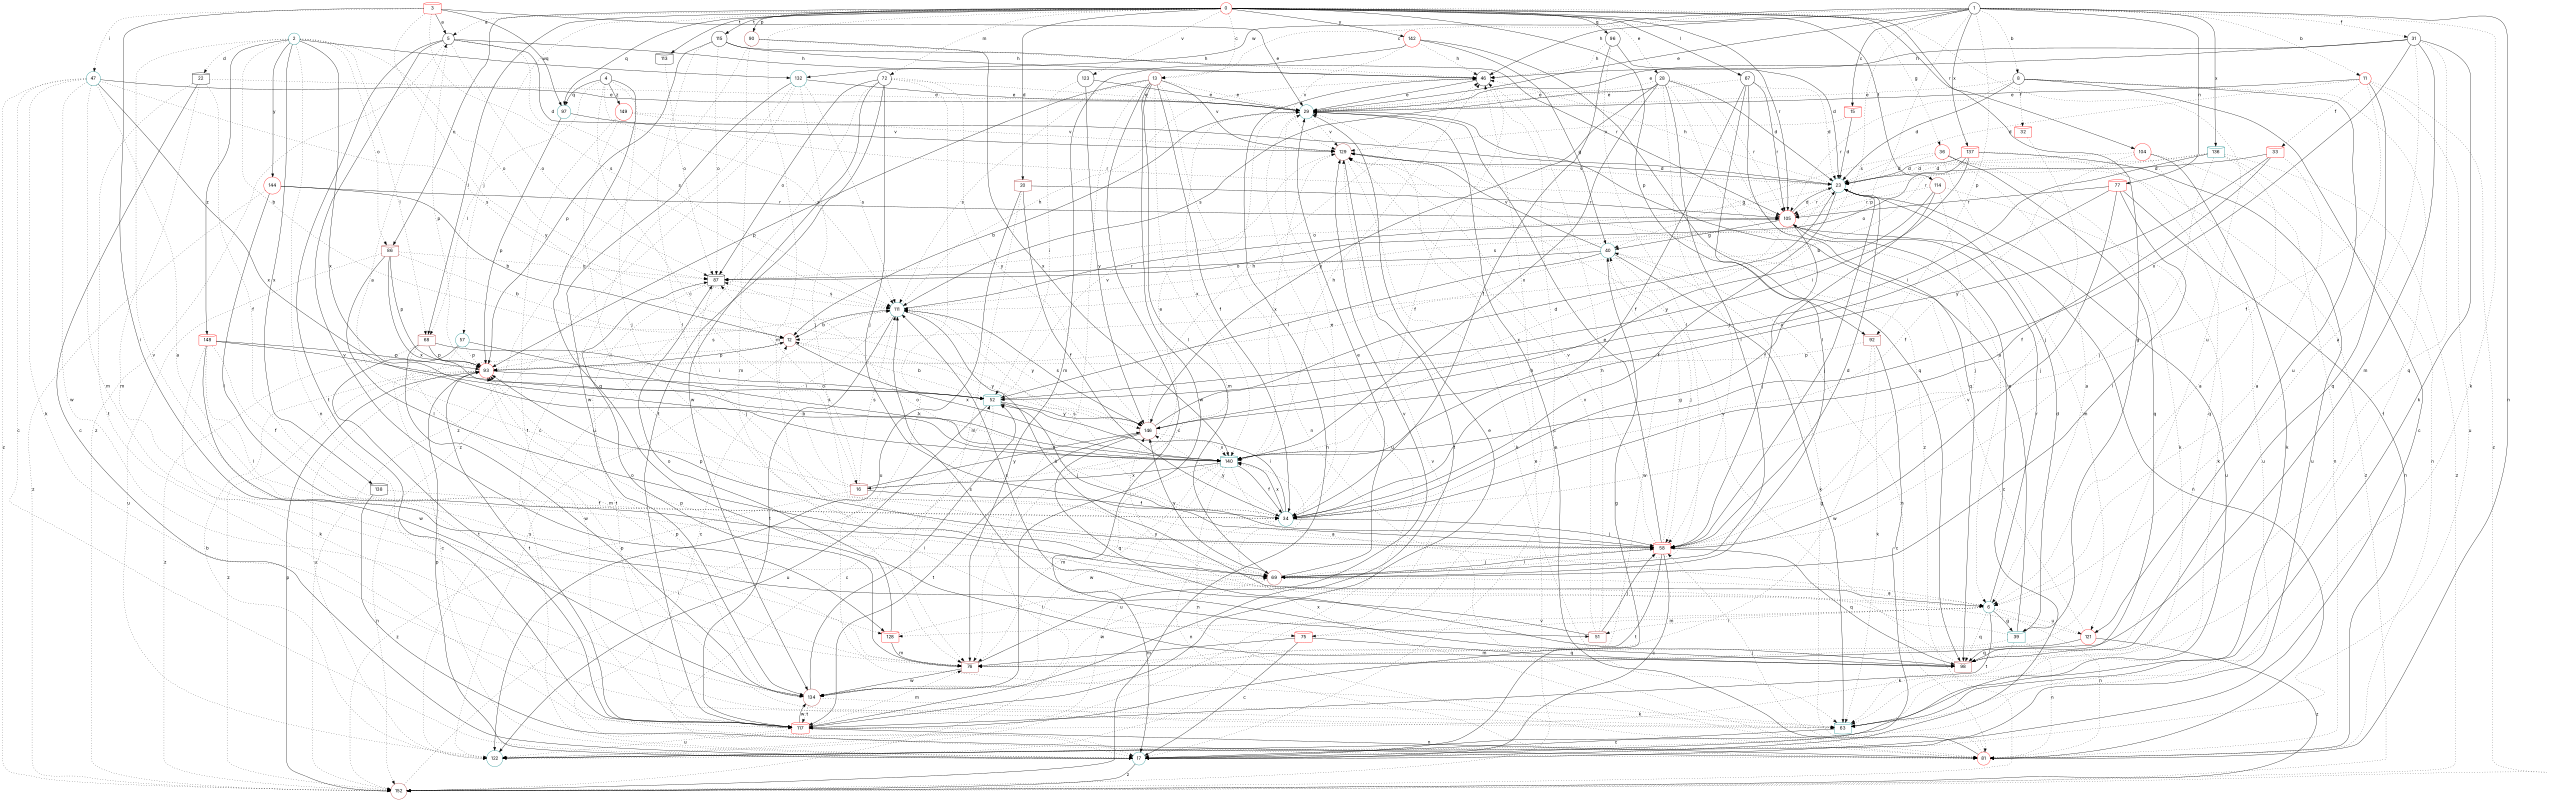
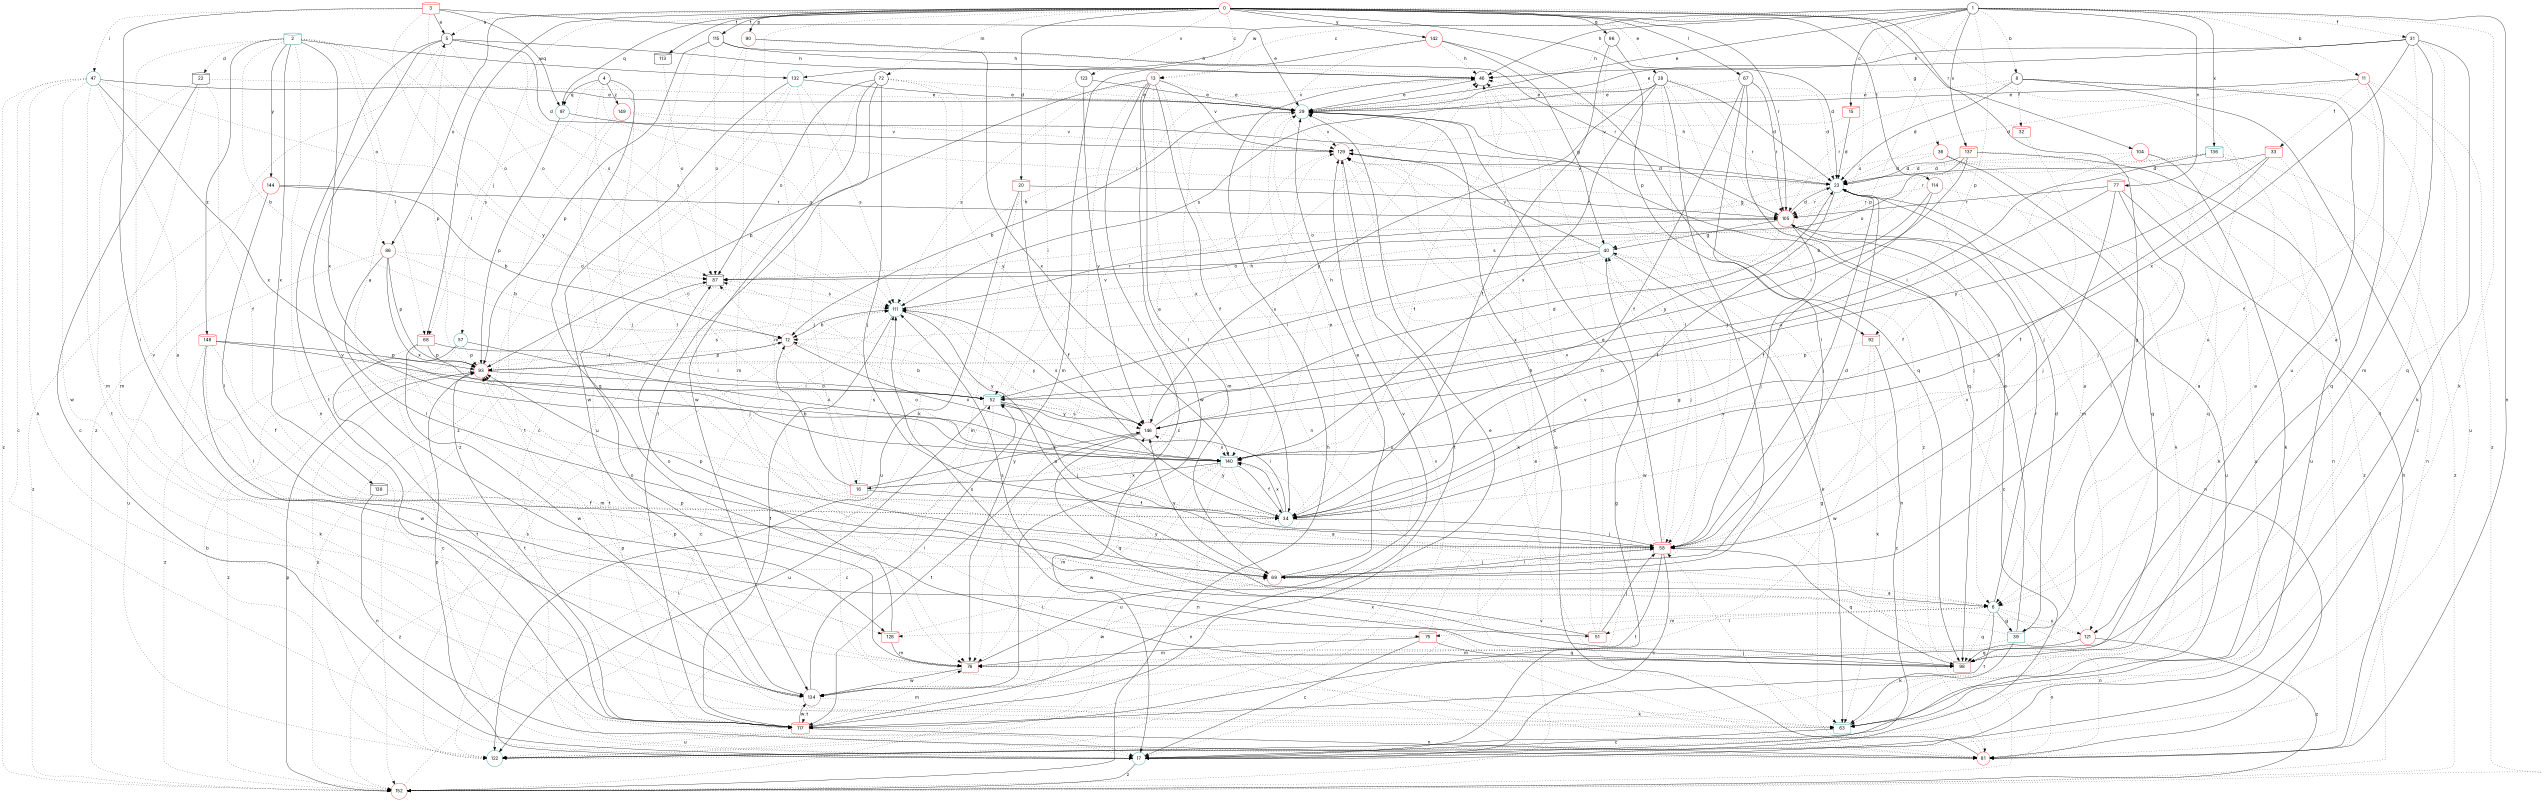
node "2": shape circle -> cylinder
node "86": shape cylinder -> circle
edge "16" -> "12": style dotted -> solid
edge "39" -> "63": style dotted -> solid
